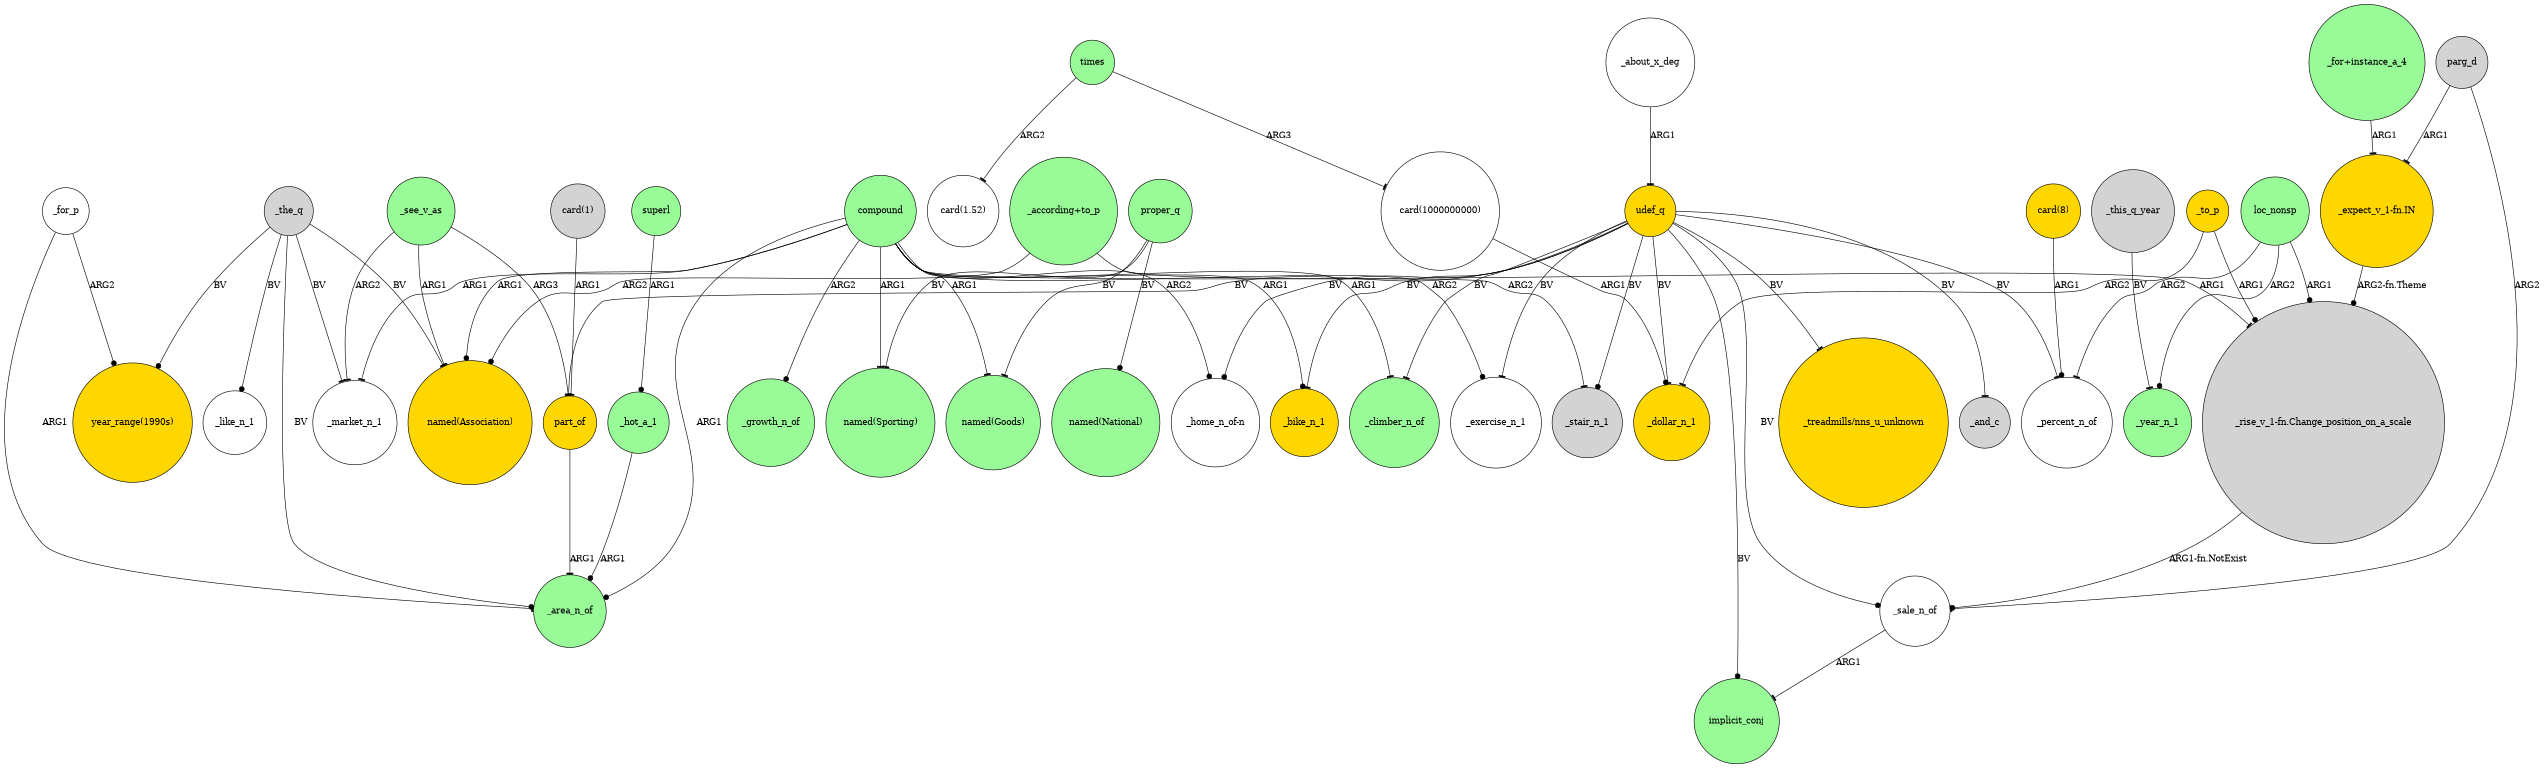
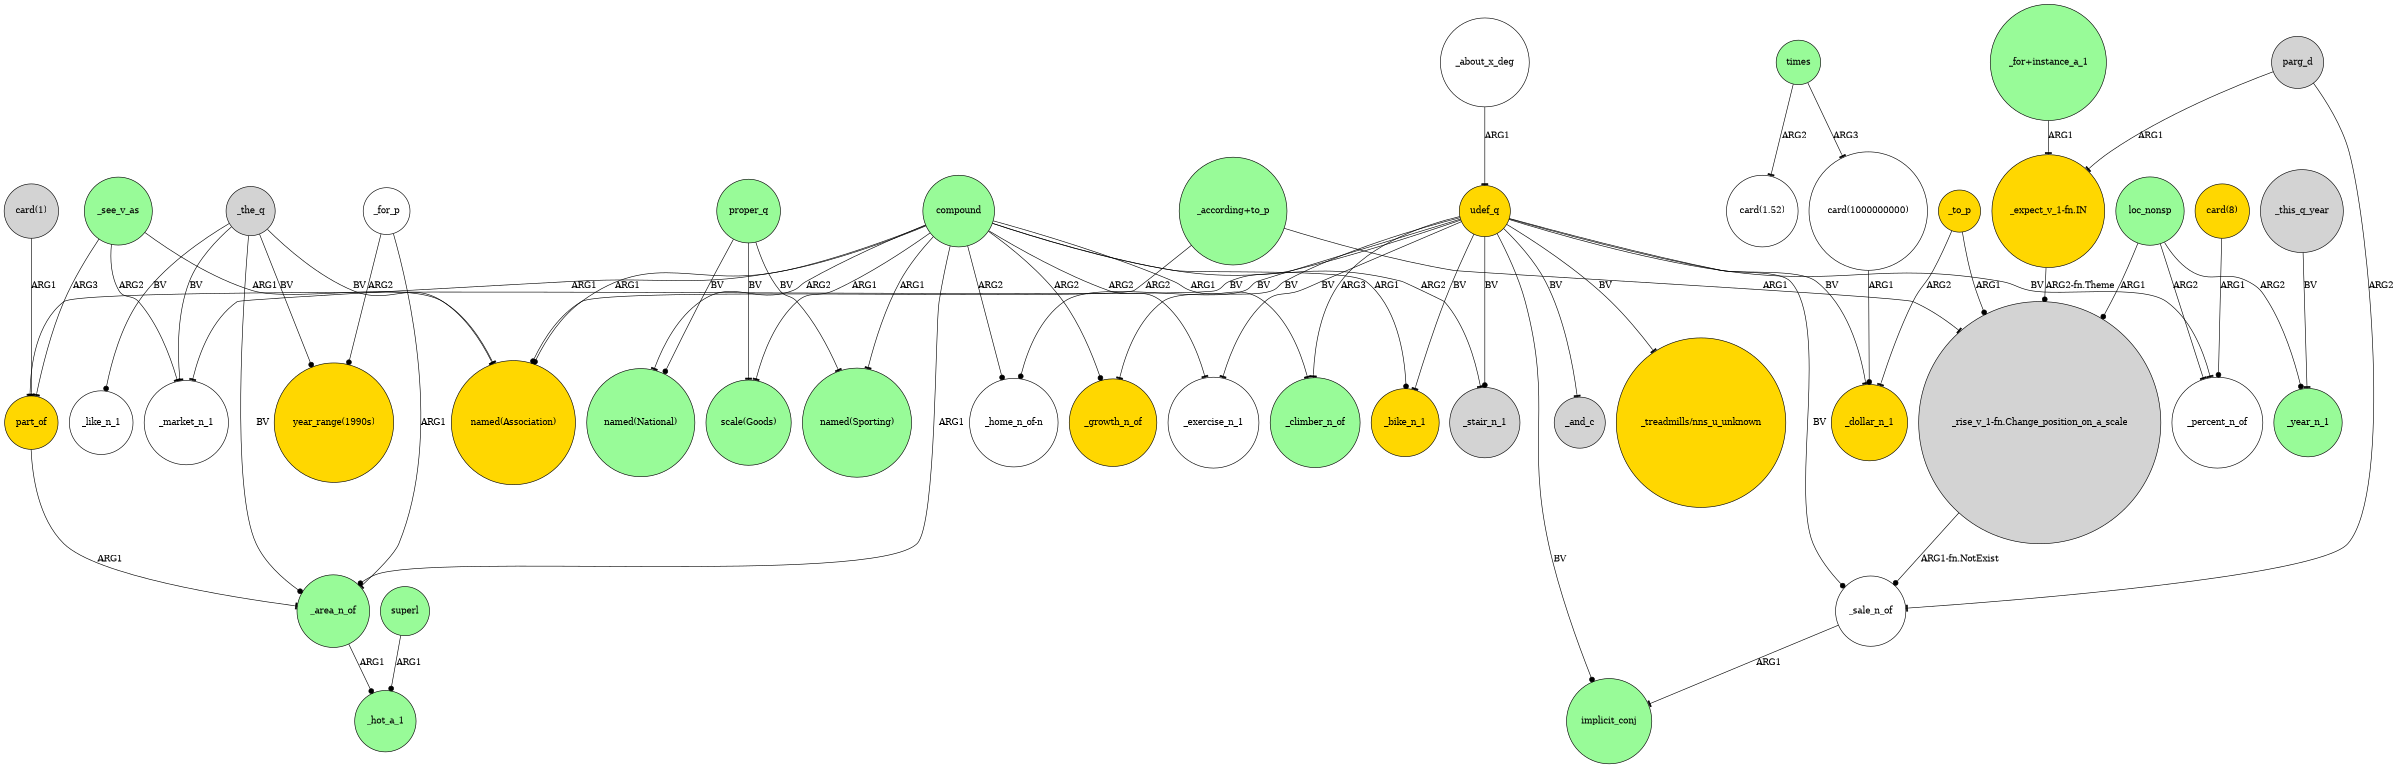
node "_for+instance_a_4": label "_for+instance_a_4" -> "_for+instance_a_1"
edge "compound" -> "_exercise_n_1": arrowhead dot -> tee
edge "compound" -> "named(National)": added, label "ARG2"
edge "udef_q" -> "_climber_n_of": label "BV" -> "ARG3"
edge "udef_q" -> "_growth_n_of": added, label "BV"
node "_growth_n_of": fillcolor palegreen -> gold
node "named(Goods)": label "named(Goods)" -> "scale(Goods)"
edge "_hot_a_1" -> "_area_n_of": reversed
